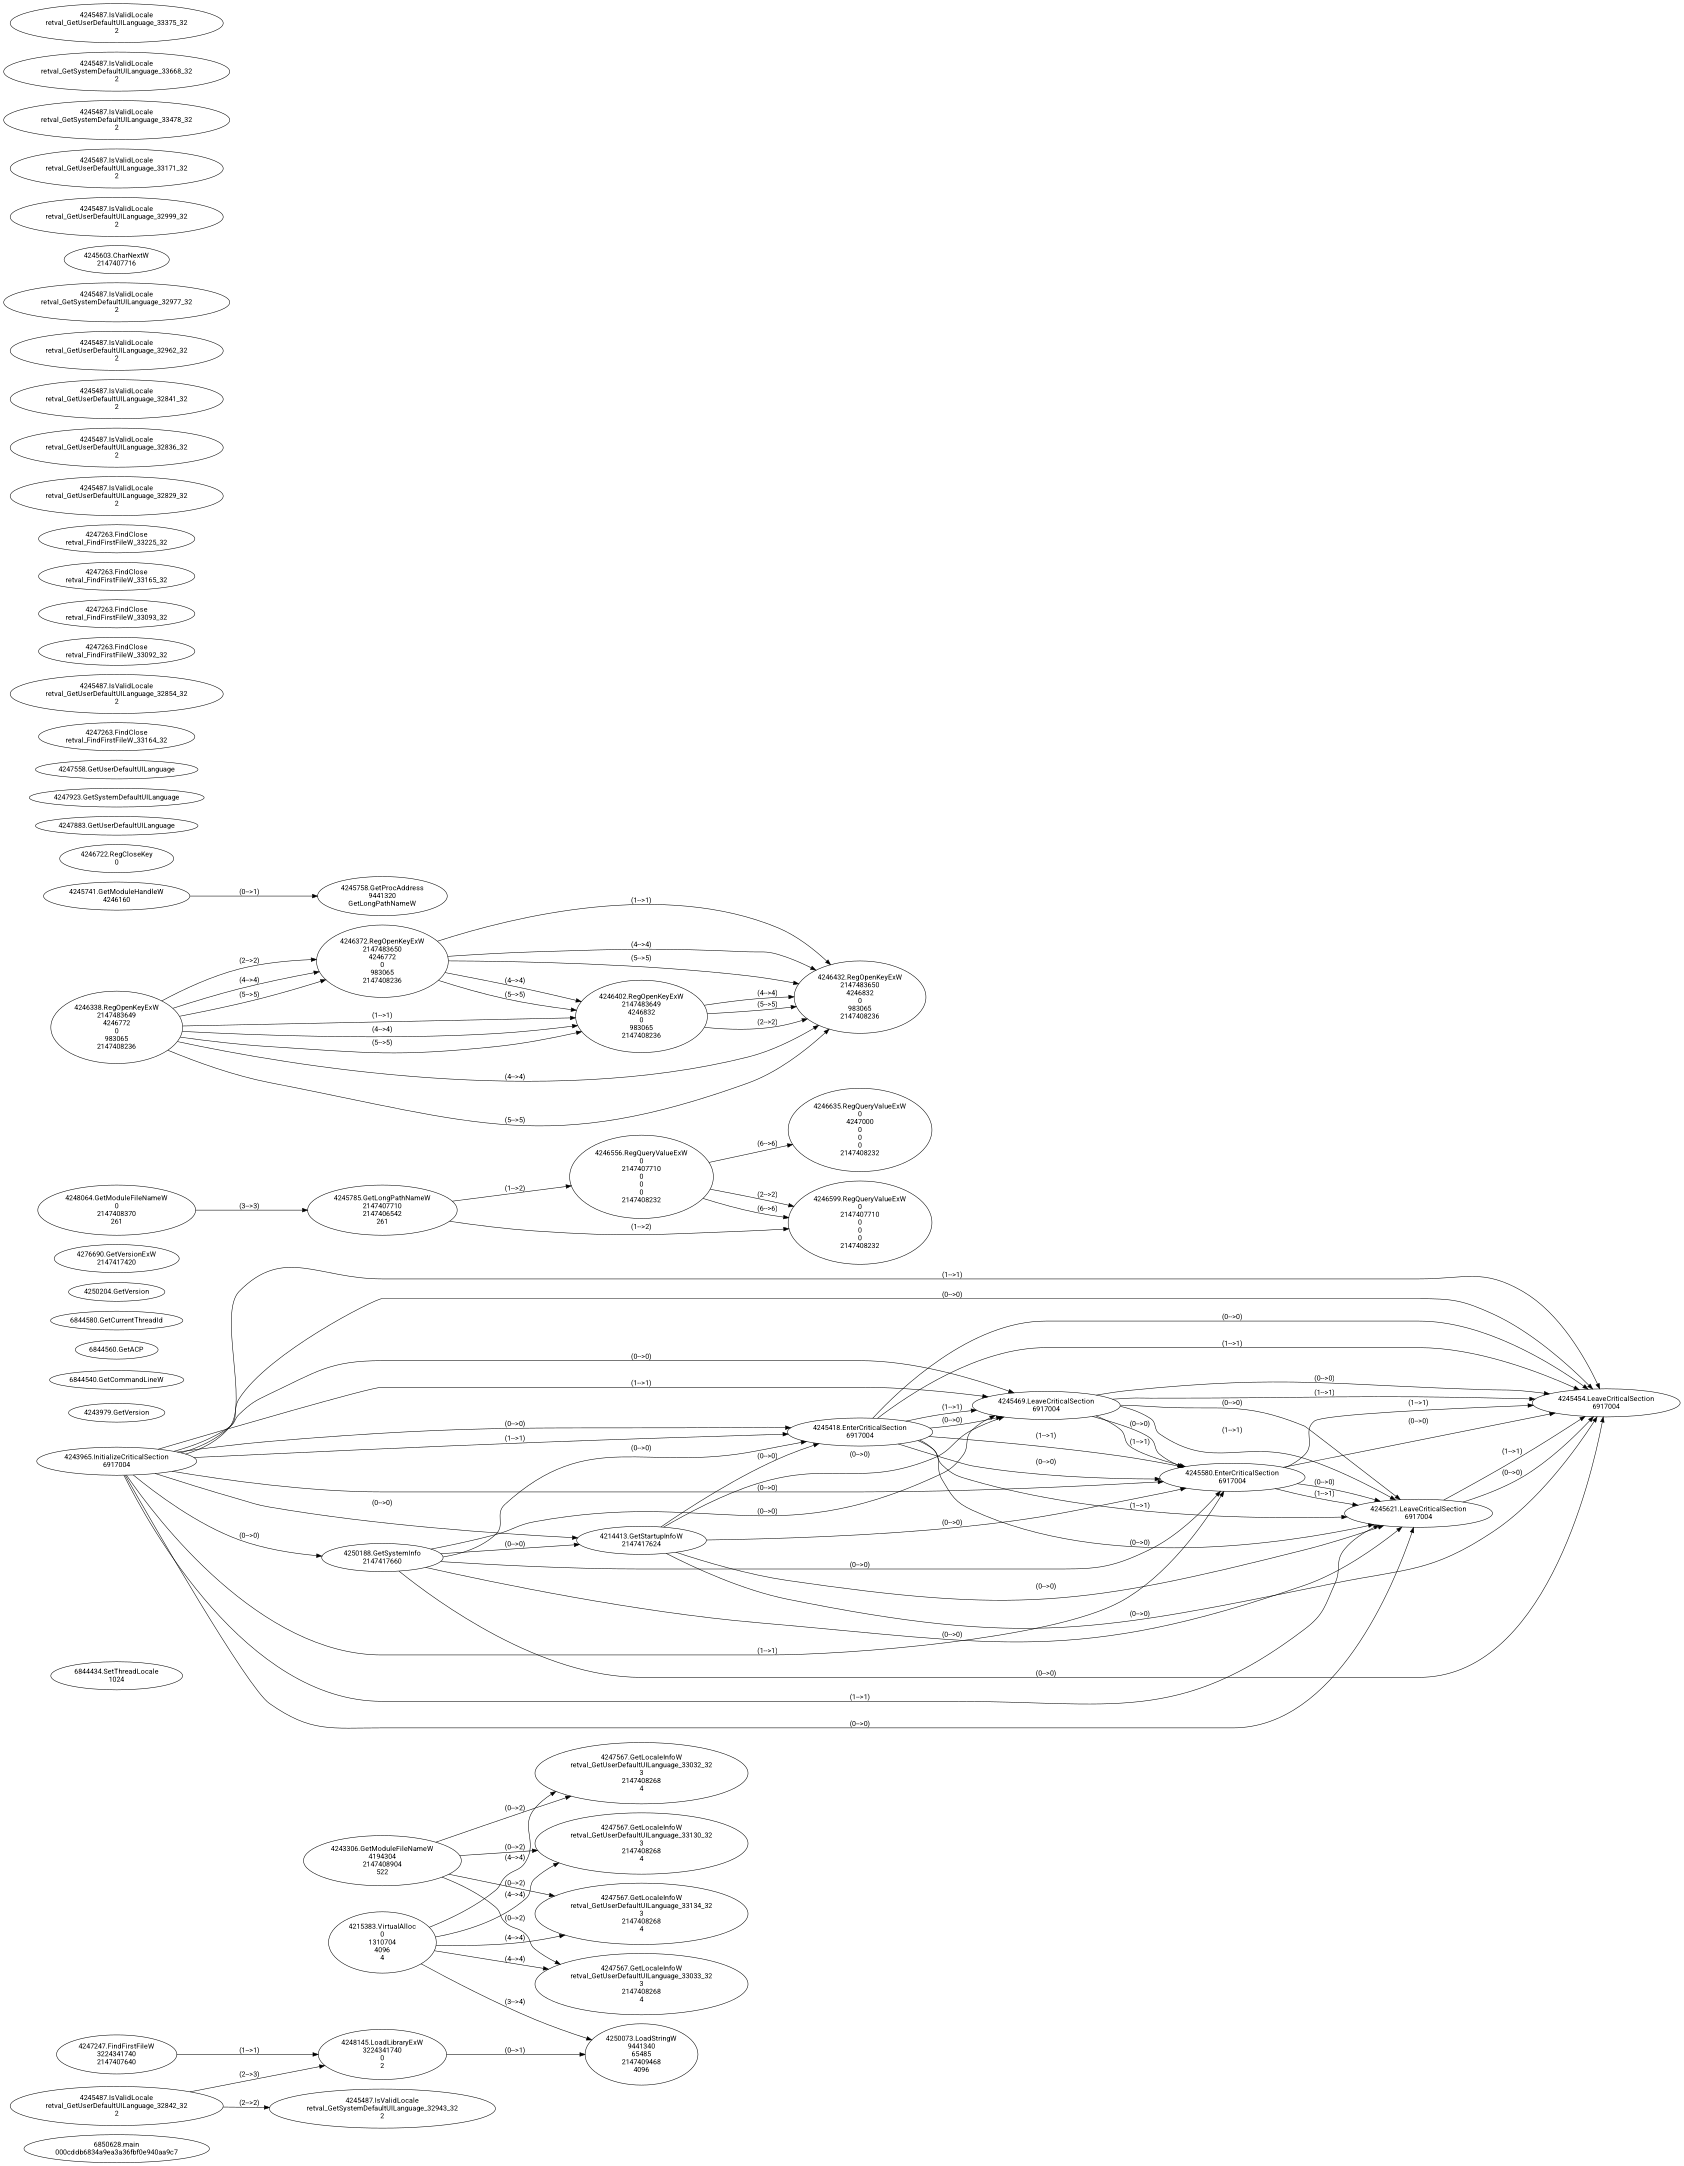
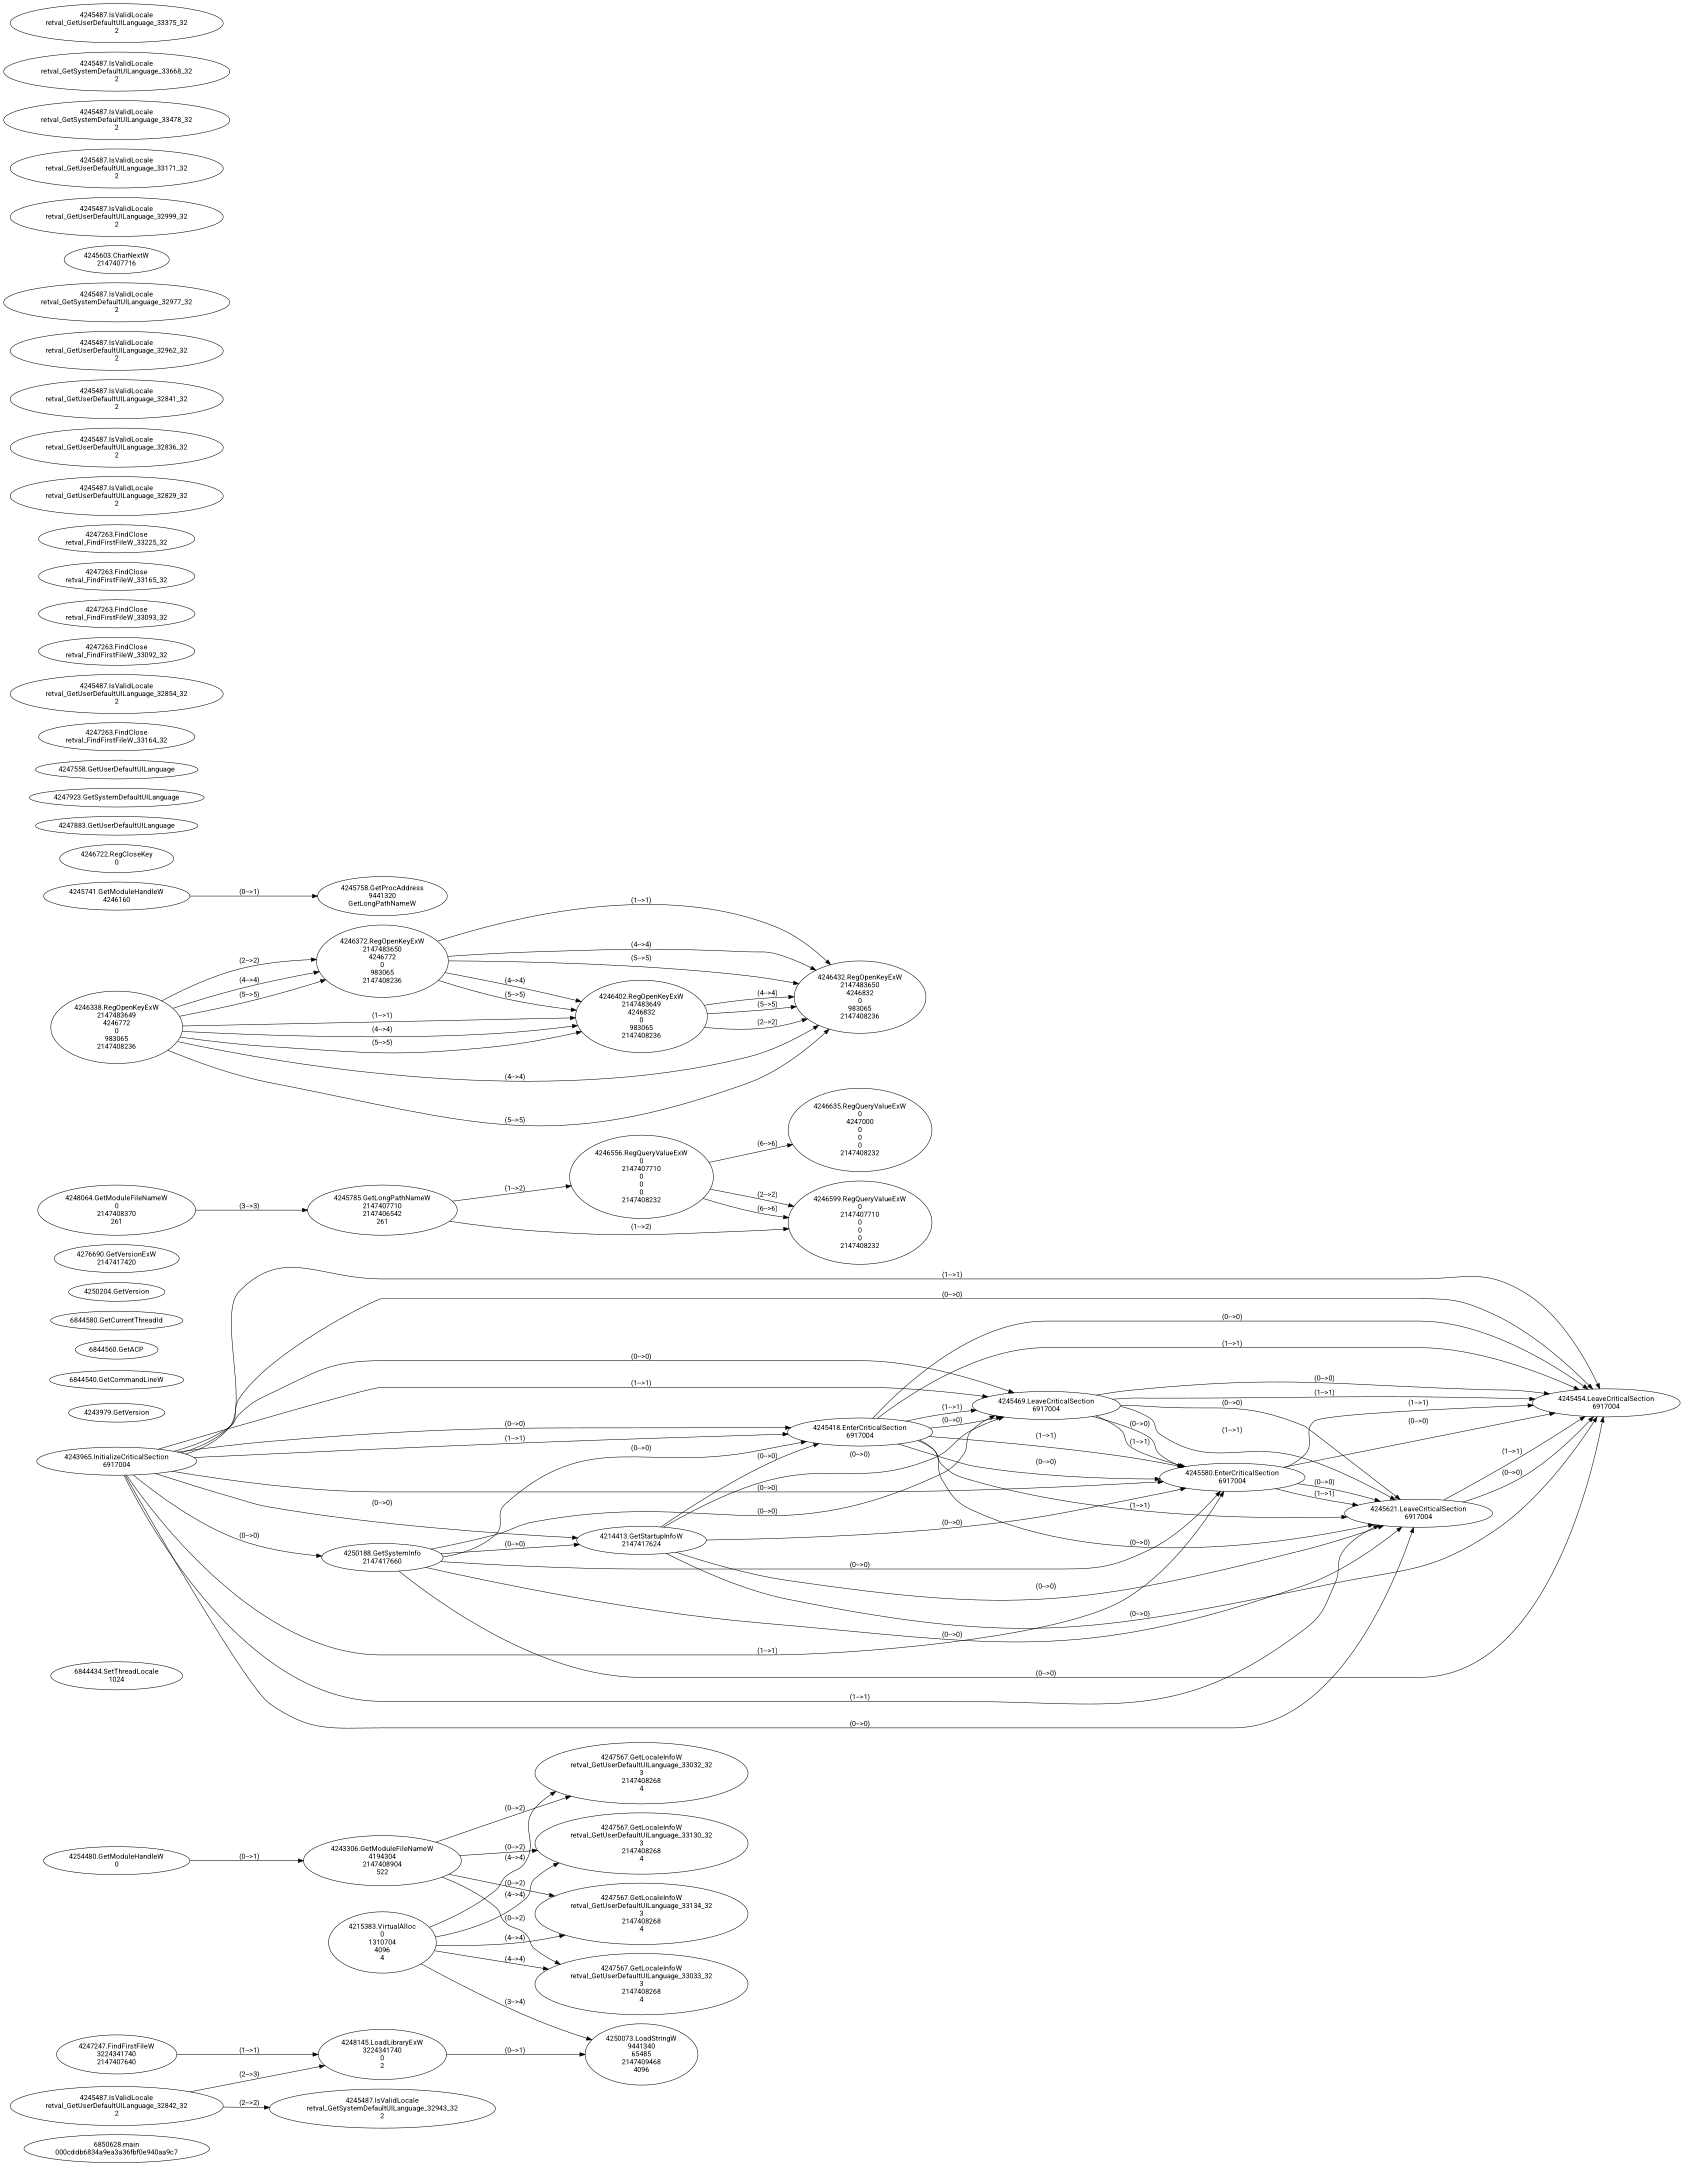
node "4254480.GetModuleHandleW 0": added
